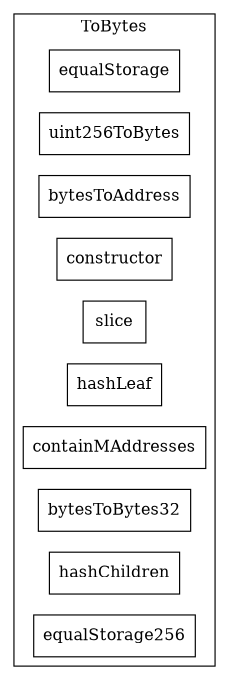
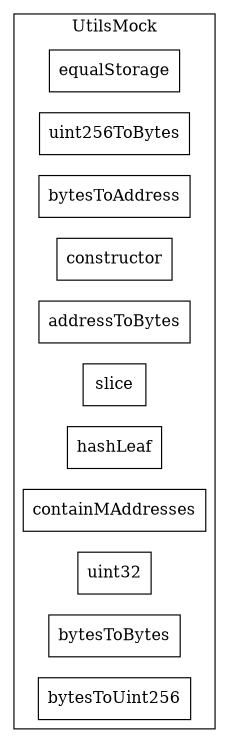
cluster "ToBytes": label "ToBytes" -> "UtilsMock"
node "addressToBytes": added
node "bytesToBytes32": label "bytesToBytes32" -> "uint32"
node "hashChildren": label "hashChildren" -> "bytesToBytes"
node "equalStorage256": label "equalStorage256" -> "bytesToUint256"
